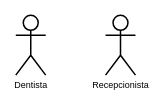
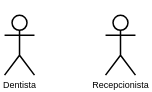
node "Dentista": moved (30, 45) -> (19, 45)
